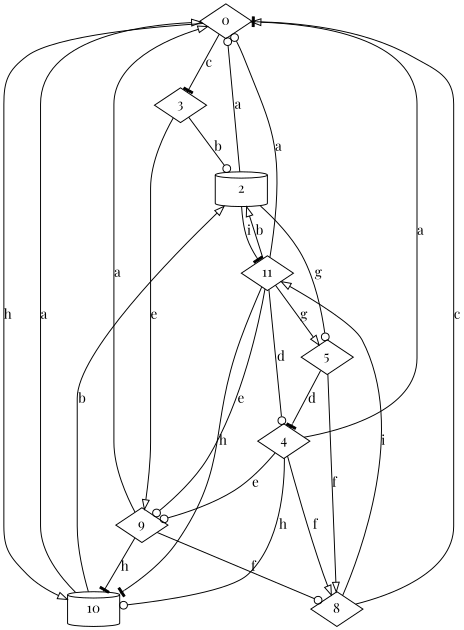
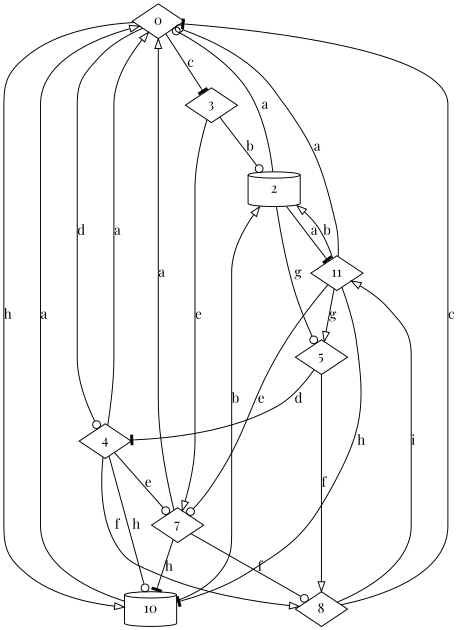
edge "2" -> "11": label "i" -> "a"
edge "11" -> "4": now "0" -> "4"
node "9": label "9" -> "7"
